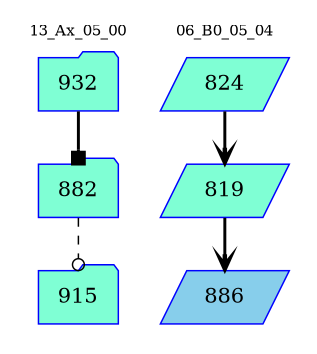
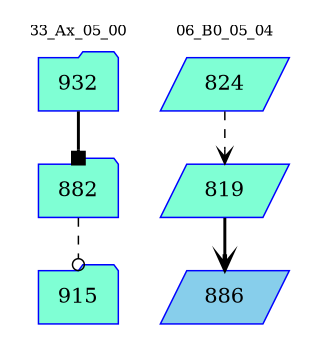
cluster "13_Ax_05_00": label "13_Ax_05_00" -> "33_Ax_05_00"
edge "824" -> "819": style bold -> dashed
